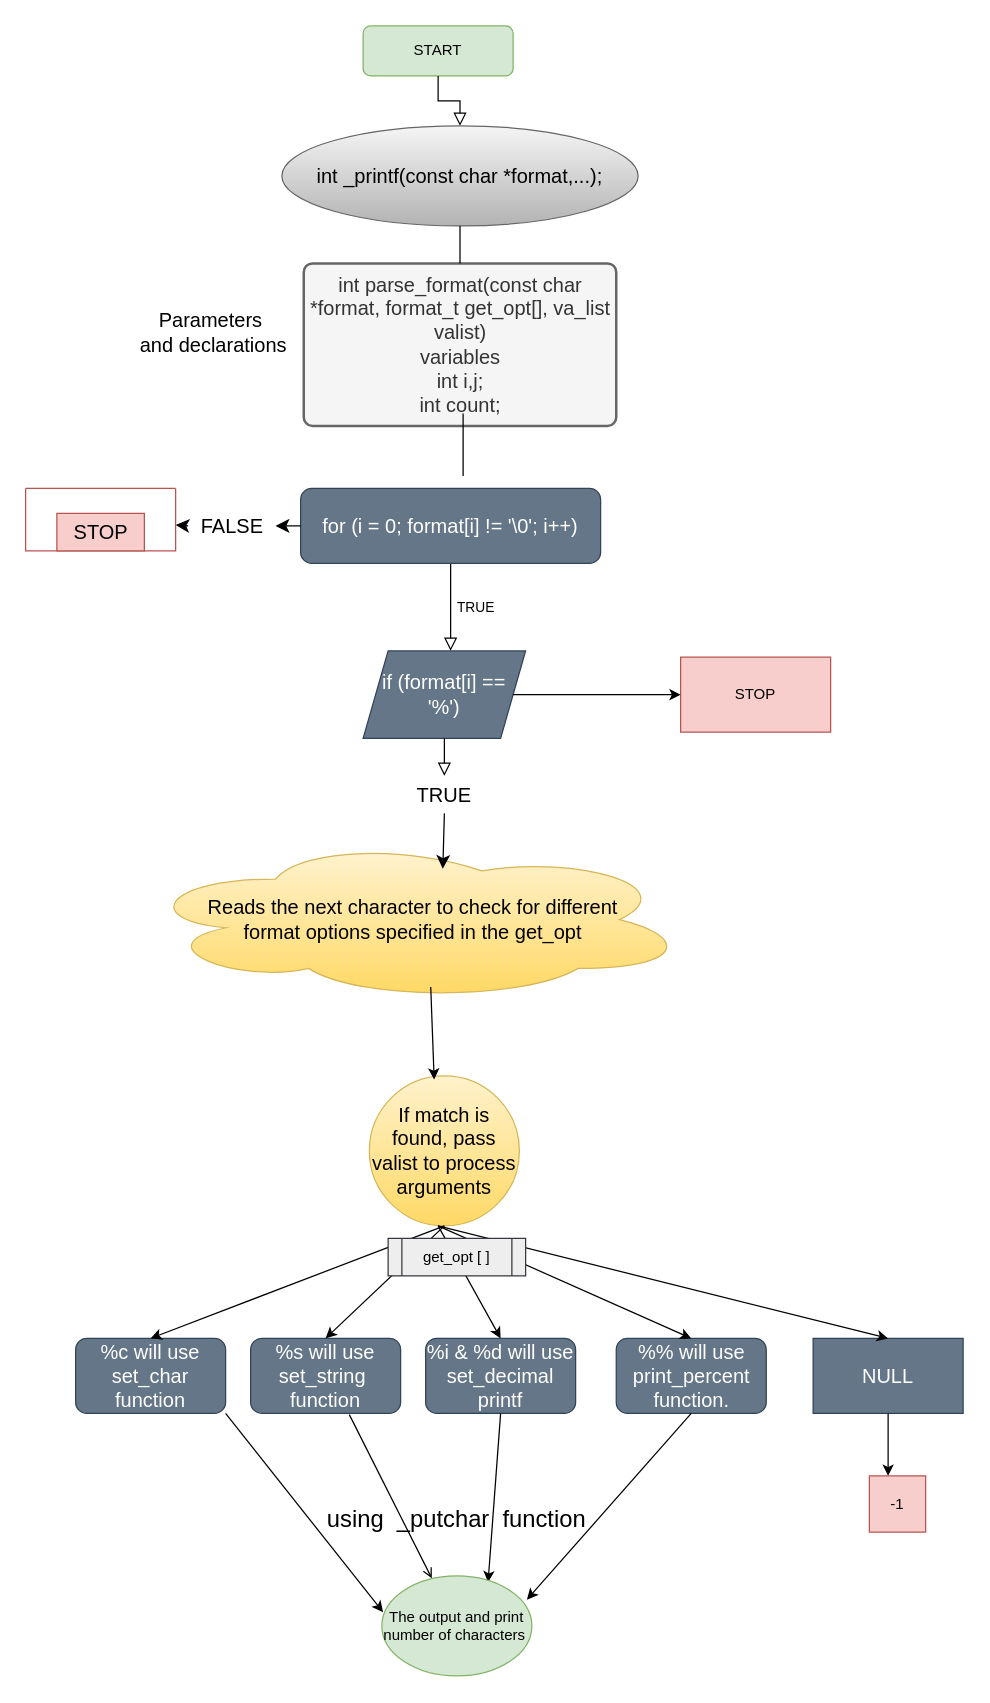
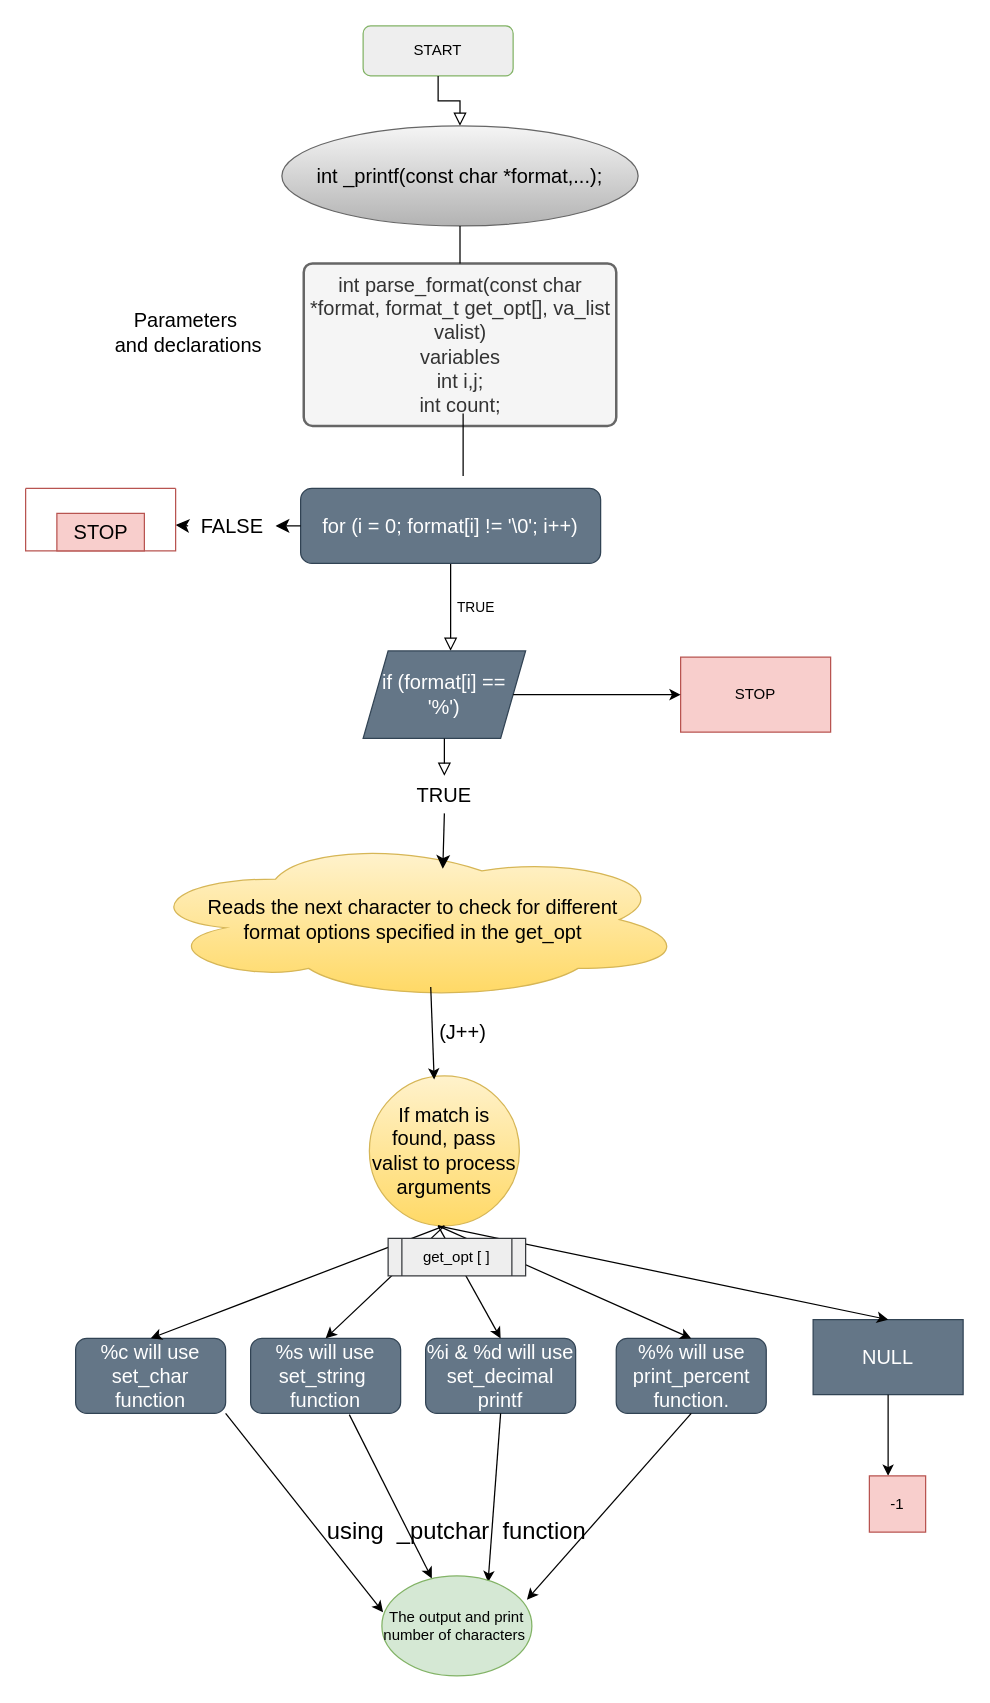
node "START": fillcolor #d5e8d4 -> #eeeeee
node "Parameters and declarations": moved (213, 332) -> (188, 332)
node "(J++)": added
node "NULL": moved (888, 1376) -> (888, 1357)
node "using _putchar function": moved (457, 1519) -> (457, 1532)
edge "%s will use set_string function" -> "The output and print number of characters": arrowhead open -> classic
